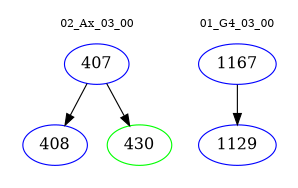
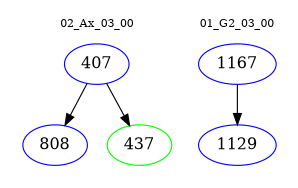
cluster "01_G4_03_00": label "01_G4_03_00" -> "01_G2_03_00"
node "408": label "408" -> "808"
node "430": label "430" -> "437"
